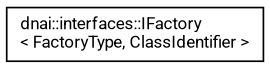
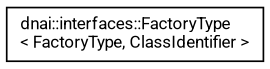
node "dnai::interfaces::IFactory < FactoryType, ClassIdentifier >": label "dnai::interfaces::IFactory < FactoryType, ClassIdentifier >" -> "dnai::interfaces::FactoryType < FactoryType, ClassIdentifier >"
